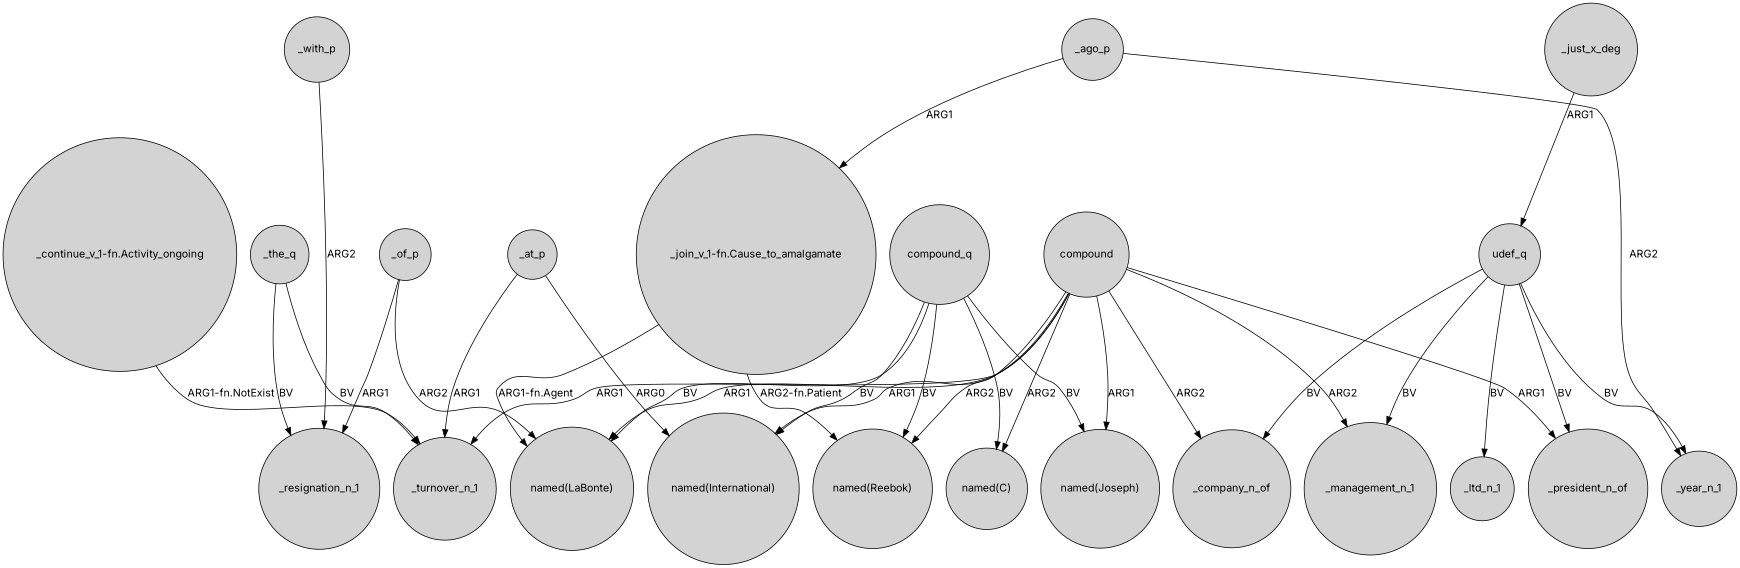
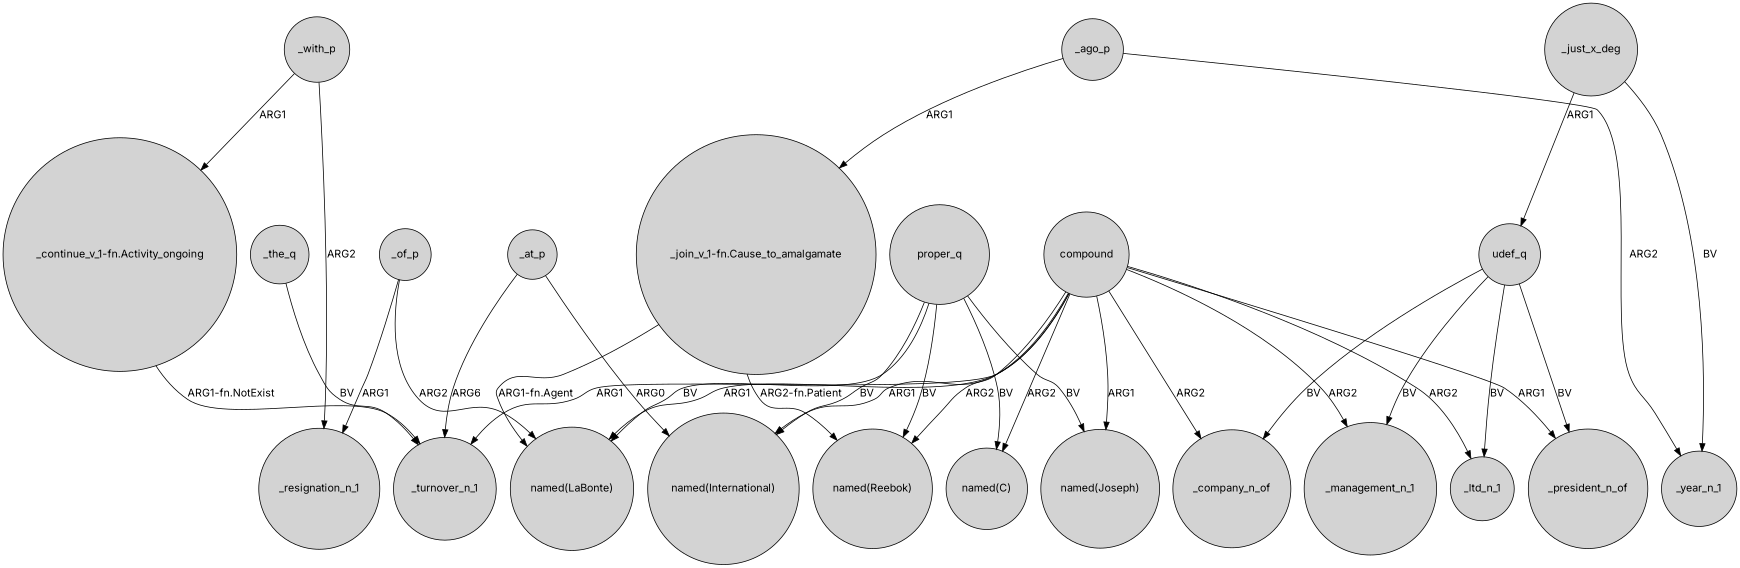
edge "_with_p" -> "_continue_v_1-fn.Activity_ongoing": added, label "ARG1"
node "compound_q": label "compound_q" -> "proper_q"
edge "compound" -> "_ltd_n_1": added, label "ARG2"
edge "_the_q" -> "_resignation_n_1": removed, label "BV"
edge "udef_q" -> "_year_n_1": now "_just_x_deg" -> "_year_n_1"
edge "_at_p" -> "_turnover_n_1": label "ARG1" -> "ARG6"
